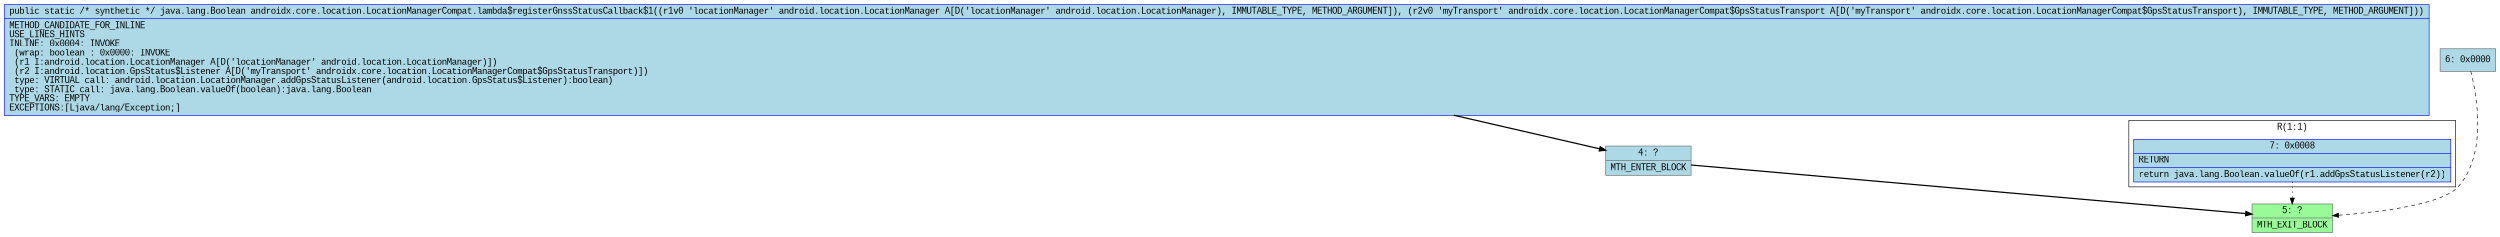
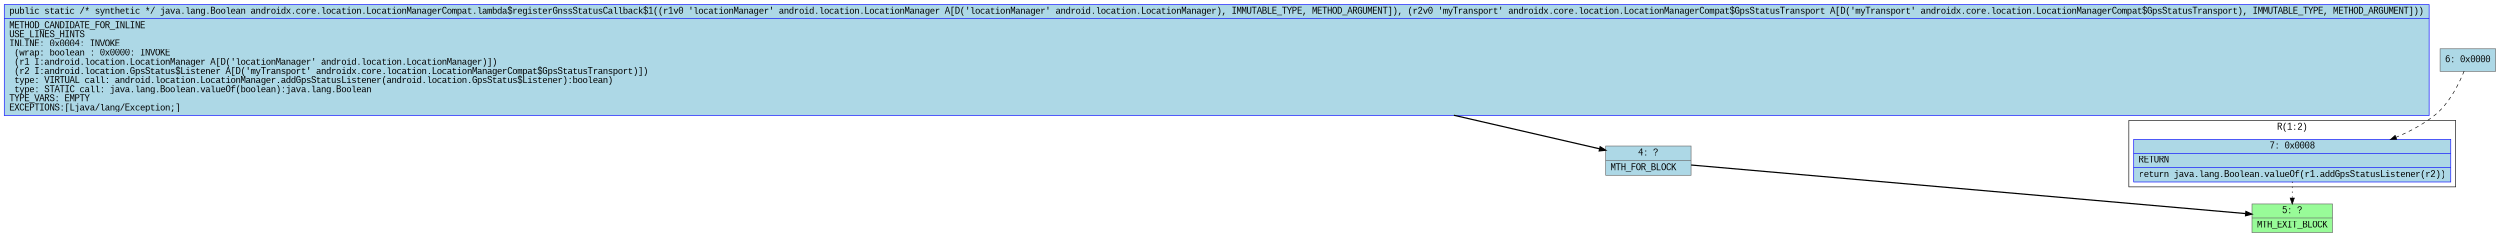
cluster "R(1:1)": label "R(1:1)" -> "R(1:2)"
node "4: ?": text "MTH_ENTER_BLOCK" -> "MTH_FOR_BLOCK"
edge "6: 0x0000" -> "5: ?": now "6: 0x0000" -> "7: 0x0008"
